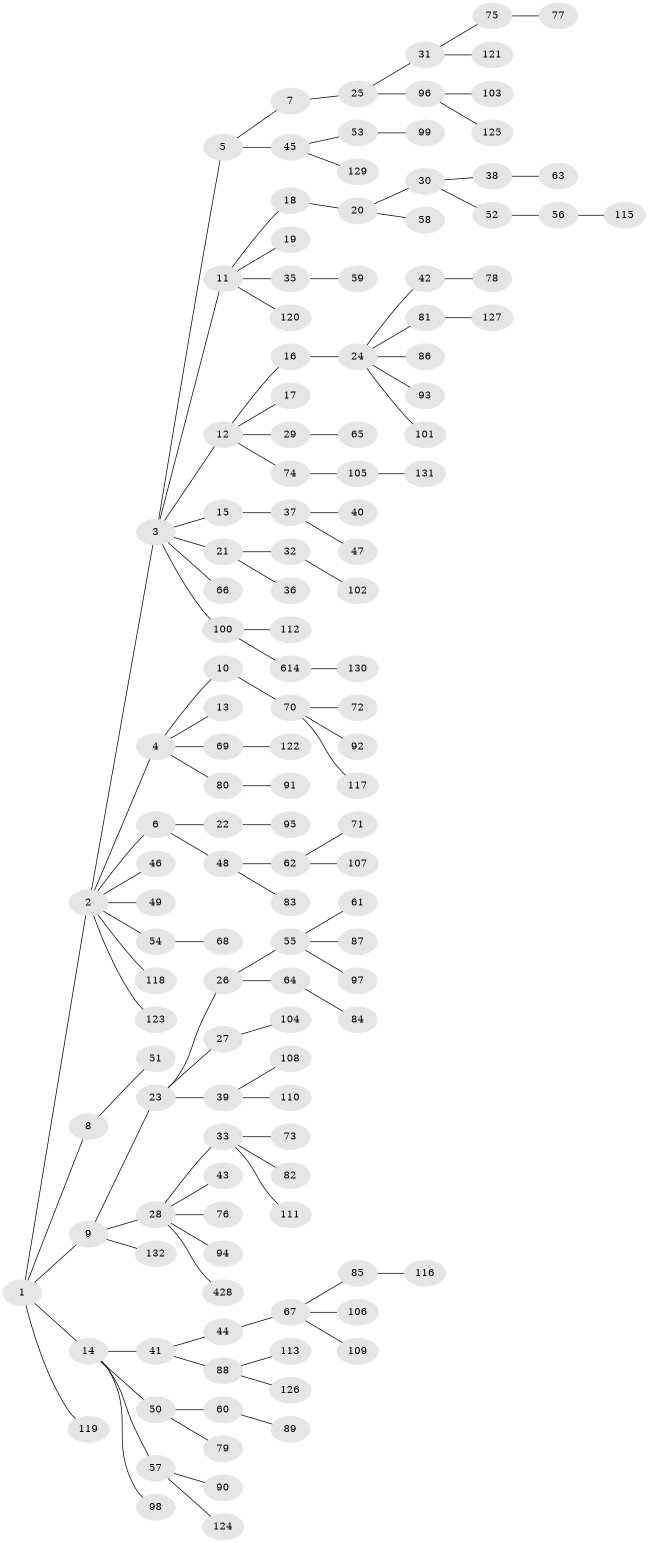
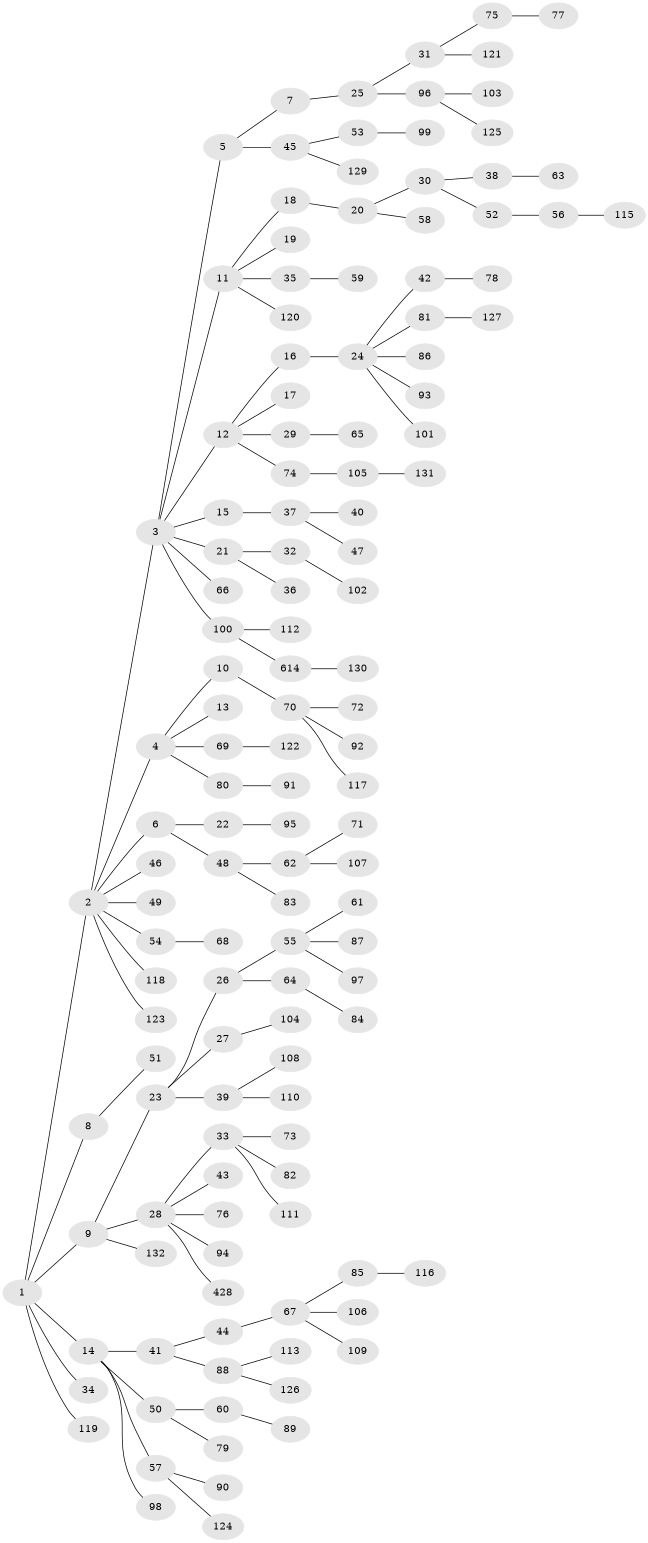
node "34": added
